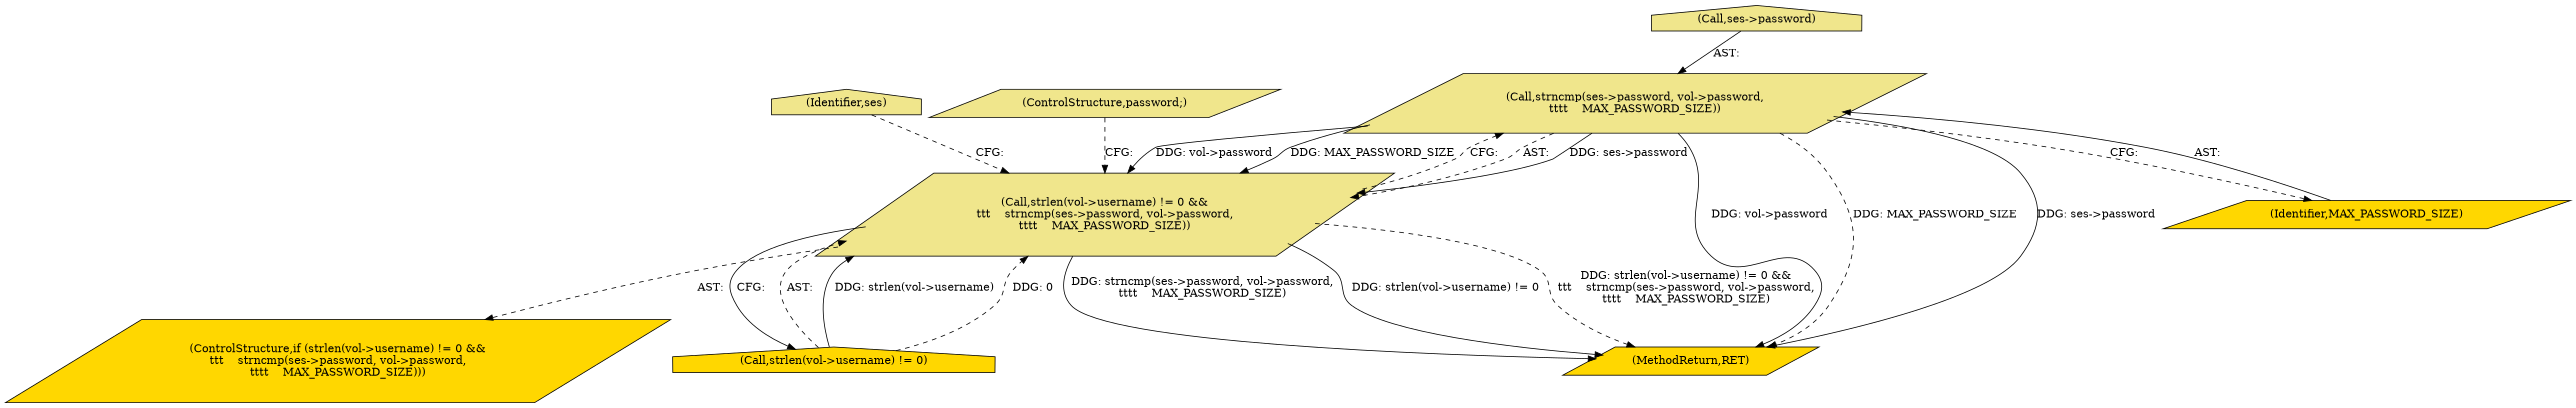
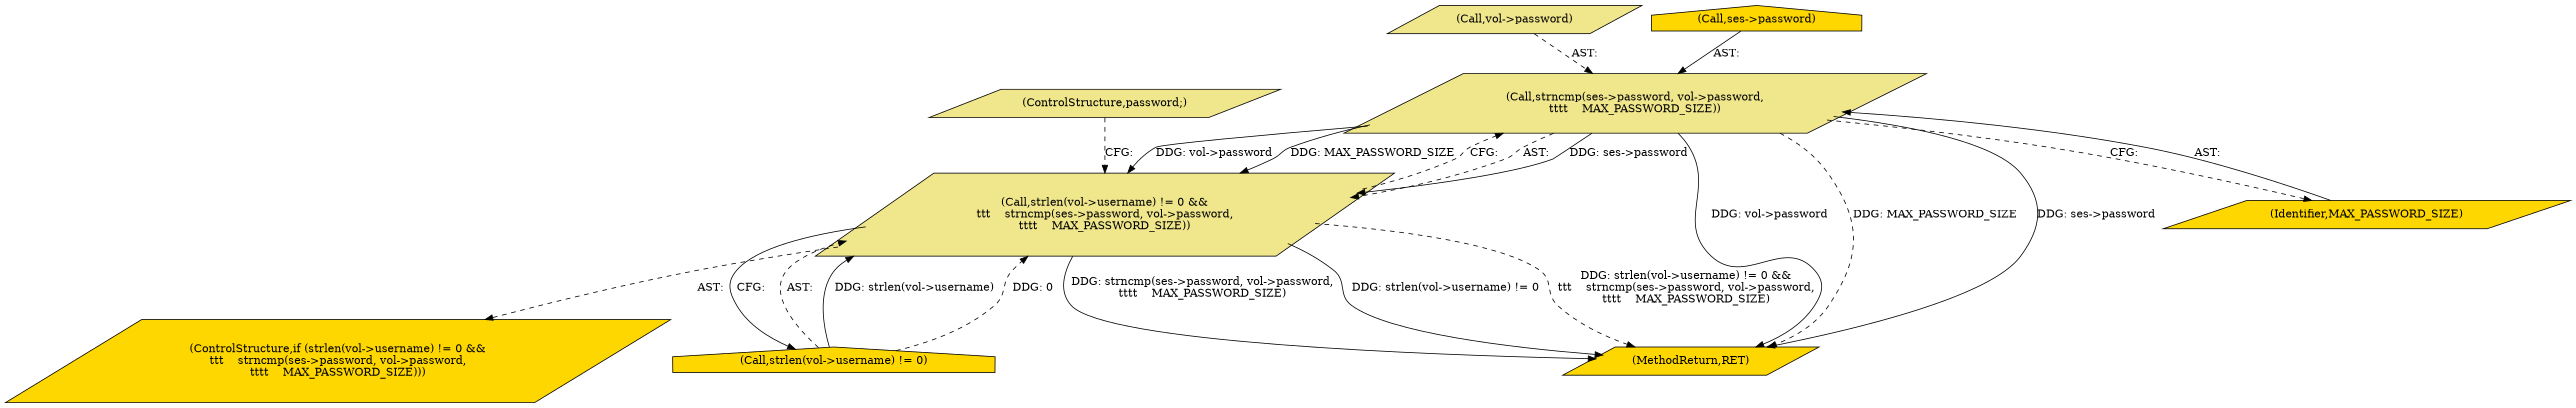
node "(Call,vol->password)": added
node "(Call,ses->password)": fillcolor khaki -> gold
node "(Identifier,ses)": removed
